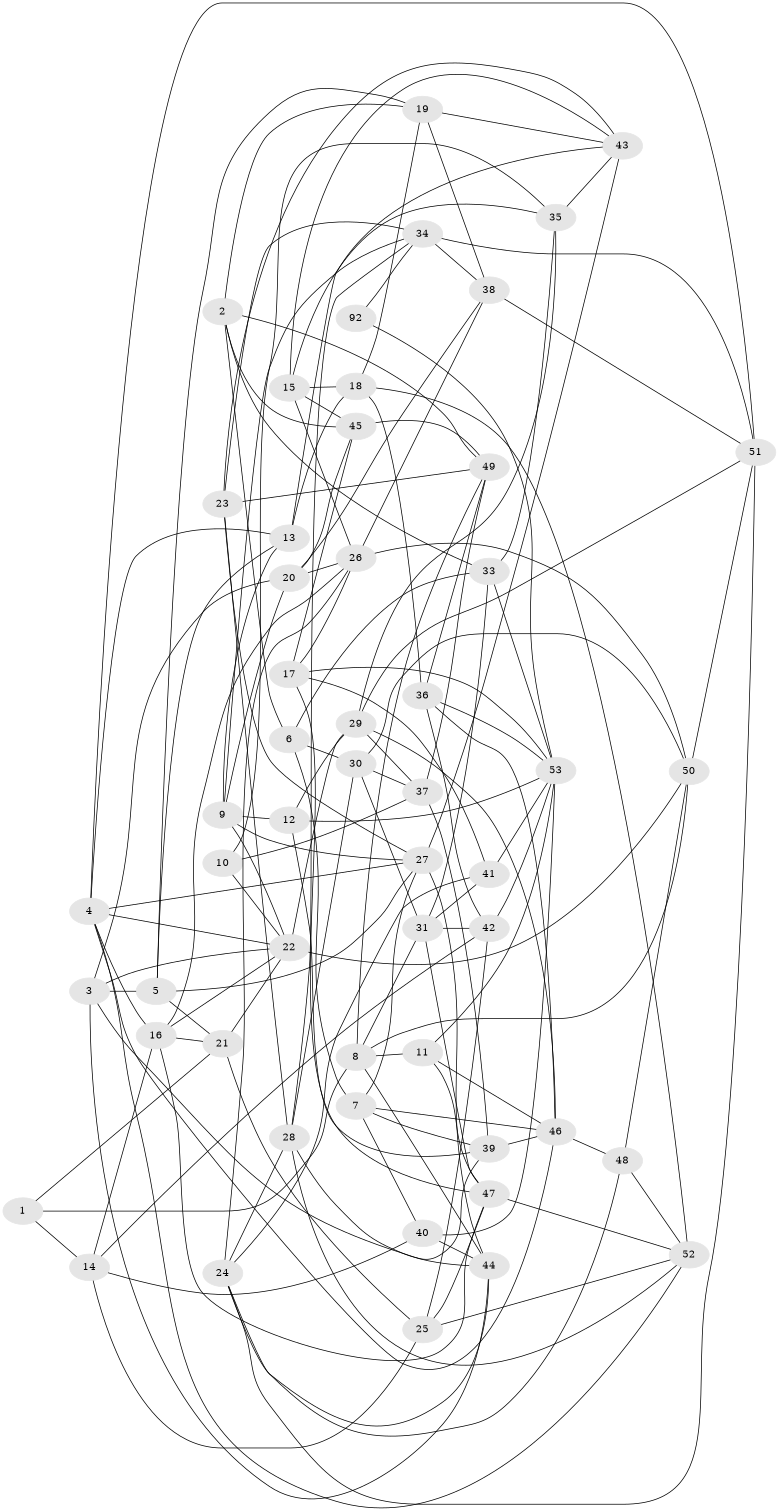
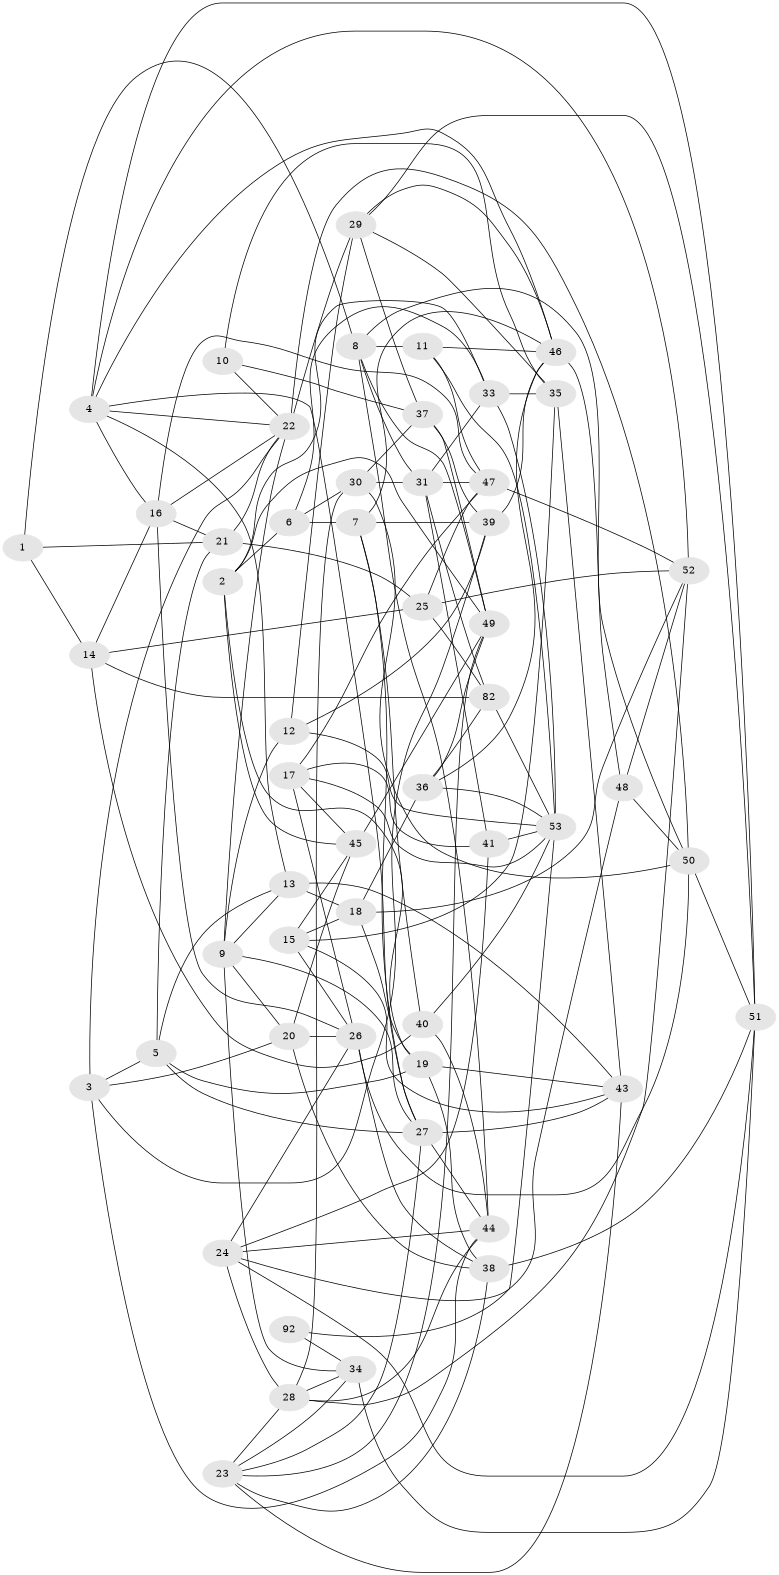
edge "34" -- "38": now "23" -- "38"
node "42": label "42" -> "82"
